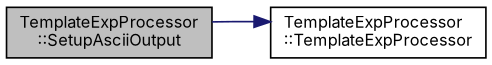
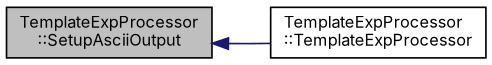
edge "TemplateExpProcessor ::SetupAsciiOutput" -> "TemplateExpProcessor ::TemplateExpProcessor": reversed
